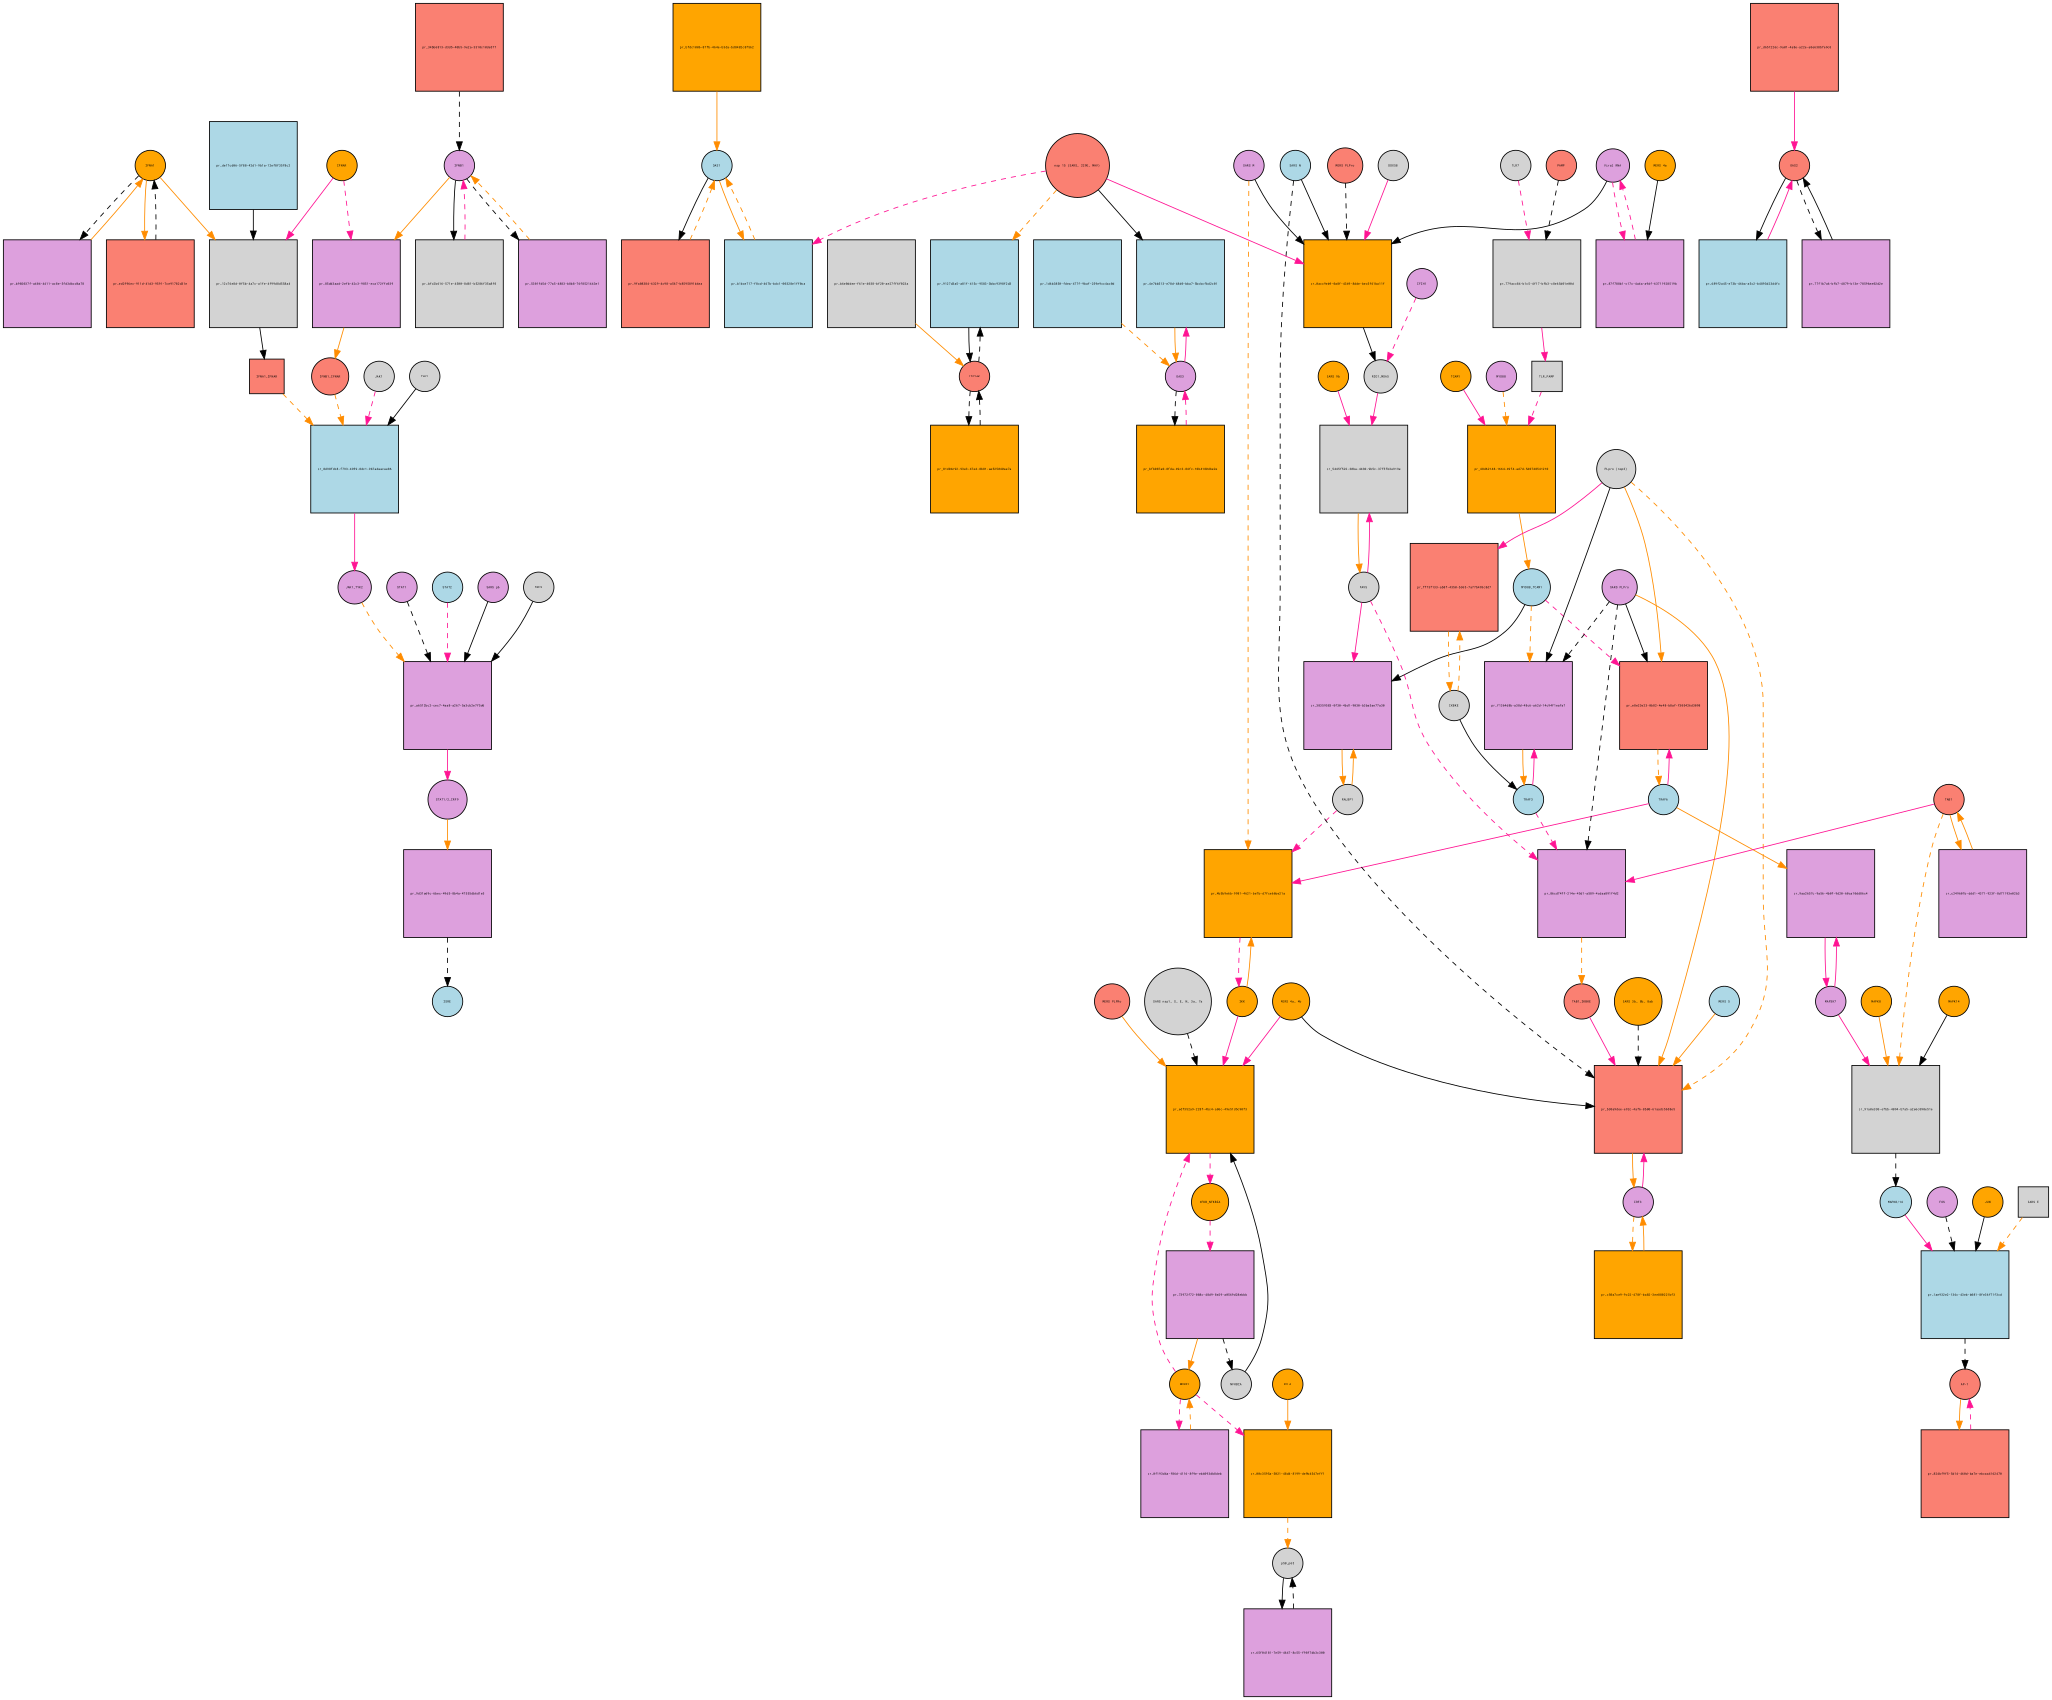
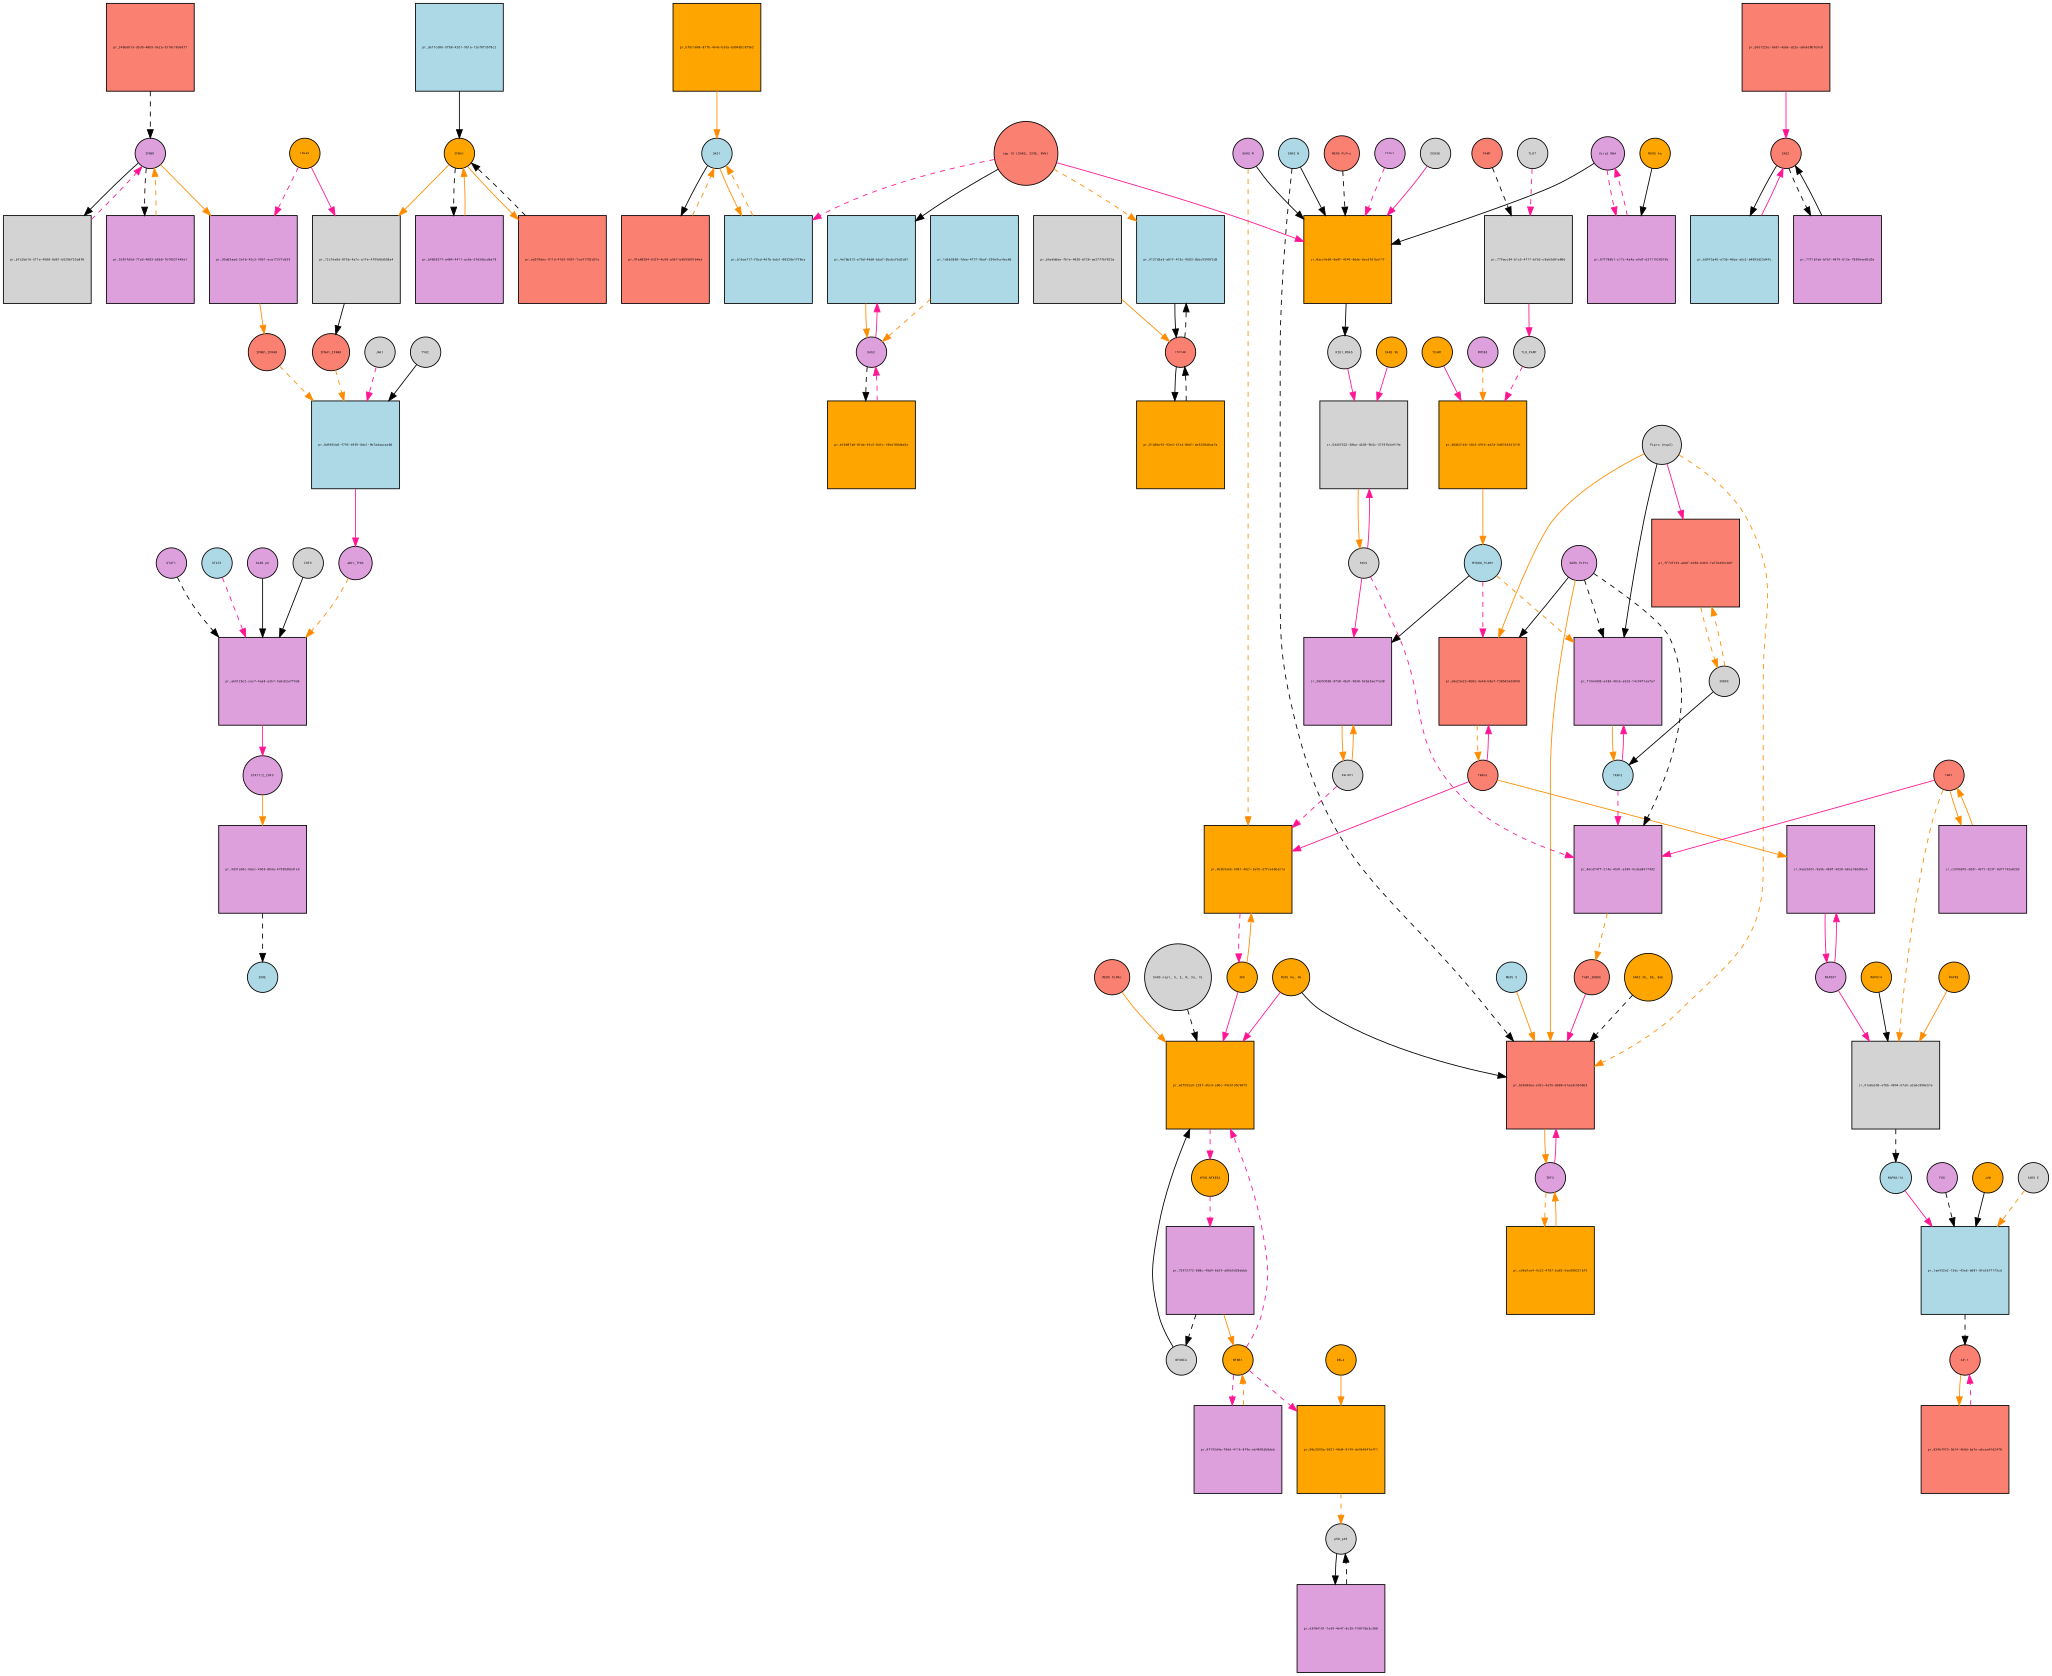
edge "pr_de17cd06-5f88-42d1-9b1a-12ef8f35f8c2" -> "pr_12c76e8d-0f5b-4a7c-a1fe-4f99d8d558a4": now "pr_de17cd06-5f88-42d1-9b1a-12ef8f35f8c2" -> "IFNA1"
edge "IFIH1" -> "RIG1_MDA5": now "IFIH1" -> "pr_0acc9eb9-0a8f-4349-8dde-bec5f61ba11f"
node "IFNA1_IFNAR": shape square -> circle
node "TLR_PAMP": shape square -> circle
edge "EIF2AK" -> "pr_81d04c92-93e3-47e4-8b81-ae525040ae7a": style dashed -> solid
node "TRAF6": fillcolor lightblue -> salmon
node "SARS E": shape square -> circle
